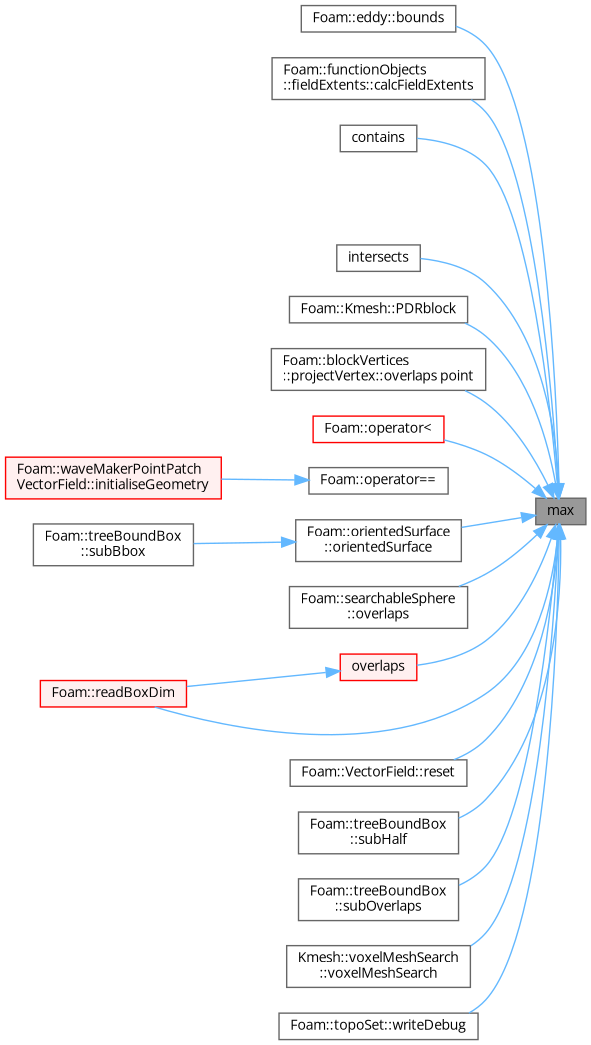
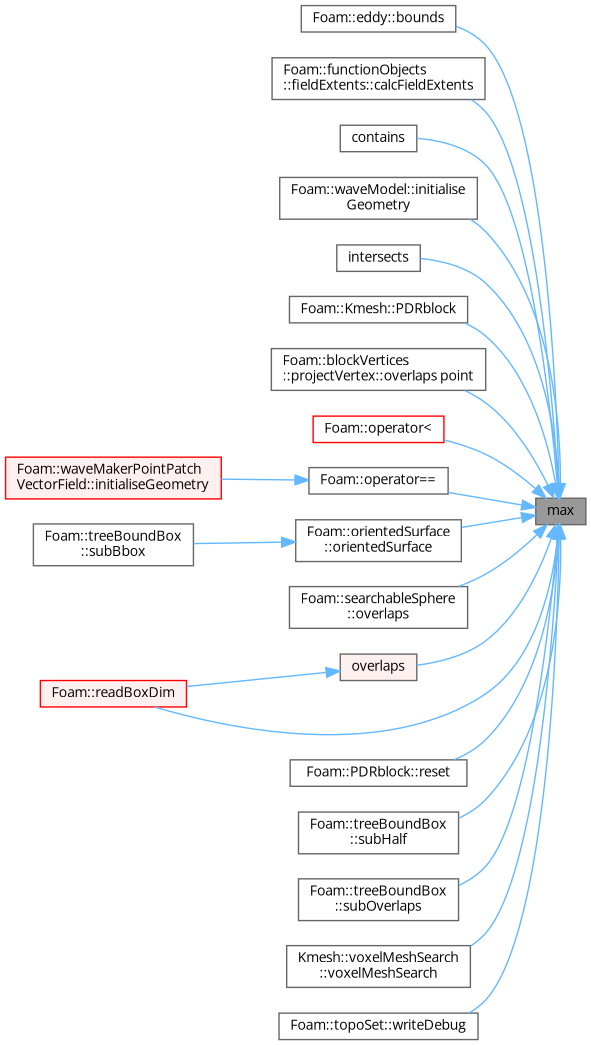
node "Foam::waveModel::initialise Geometry": added
edge "Foam::operator==" -> "max": added
node "overlaps": color red -> grey40
node "Foam::VectorField::reset": label "Foam::VectorField::reset" -> "Foam::PDRblock::reset"
